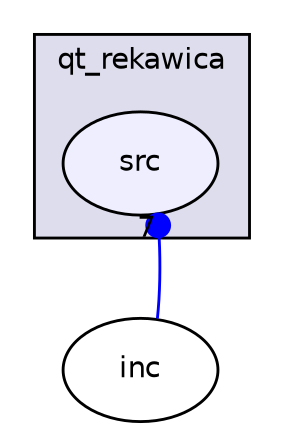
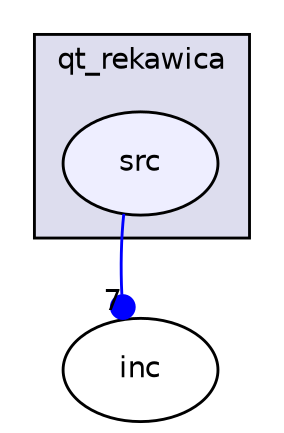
edge "inc" -> "src": reversed
